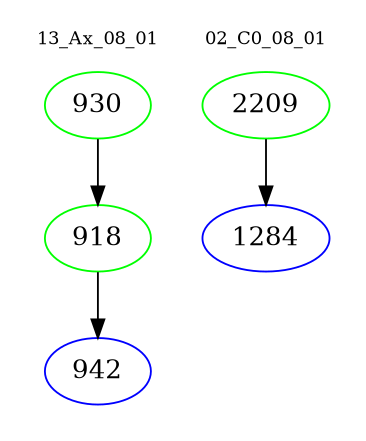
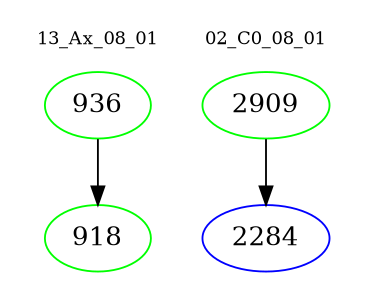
node "930": label "930" -> "936"
node "2209": label "2209" -> "2909"
node "1284": label "1284" -> "2284"
node "942": removed
